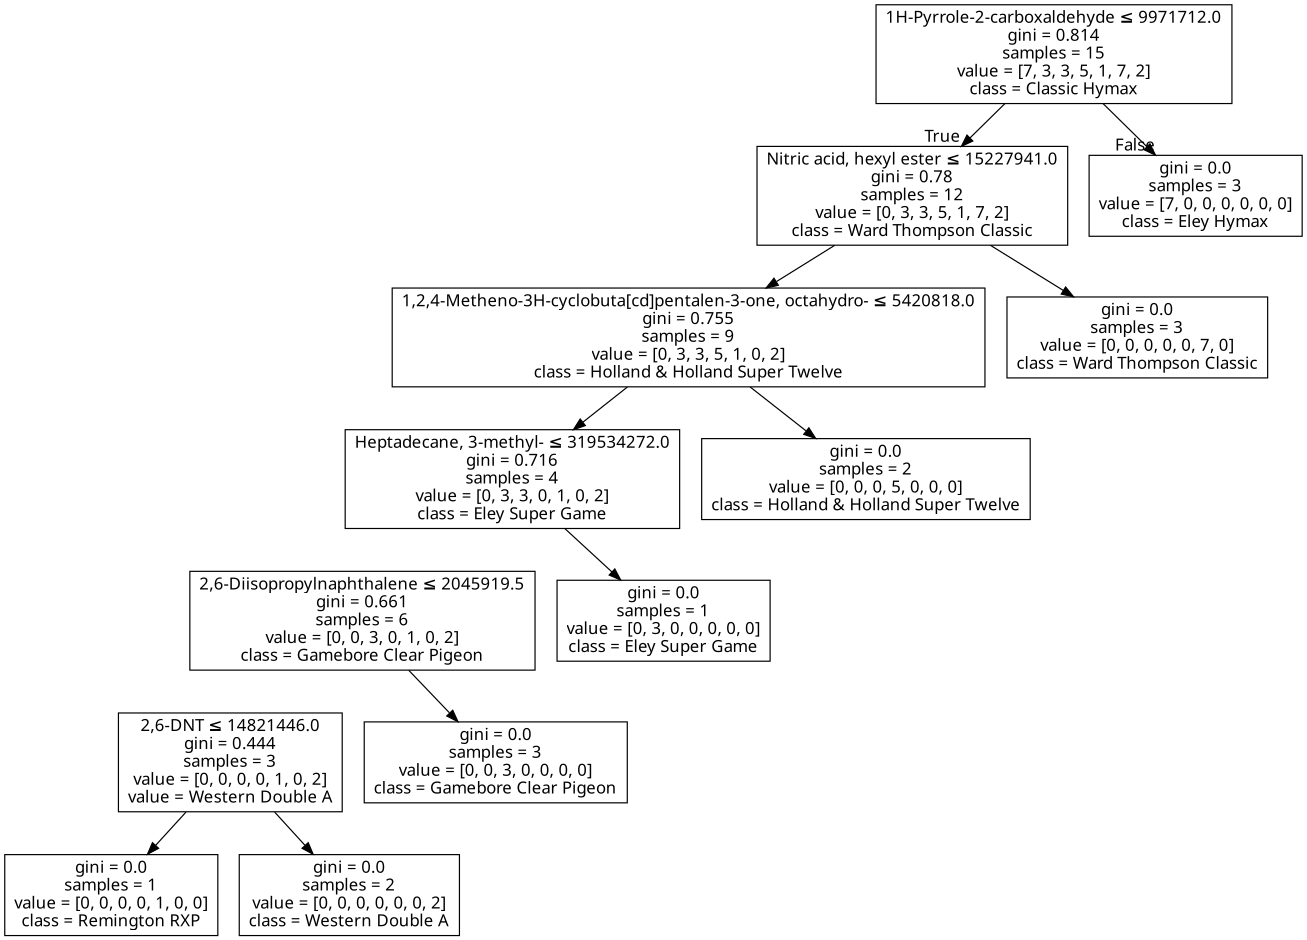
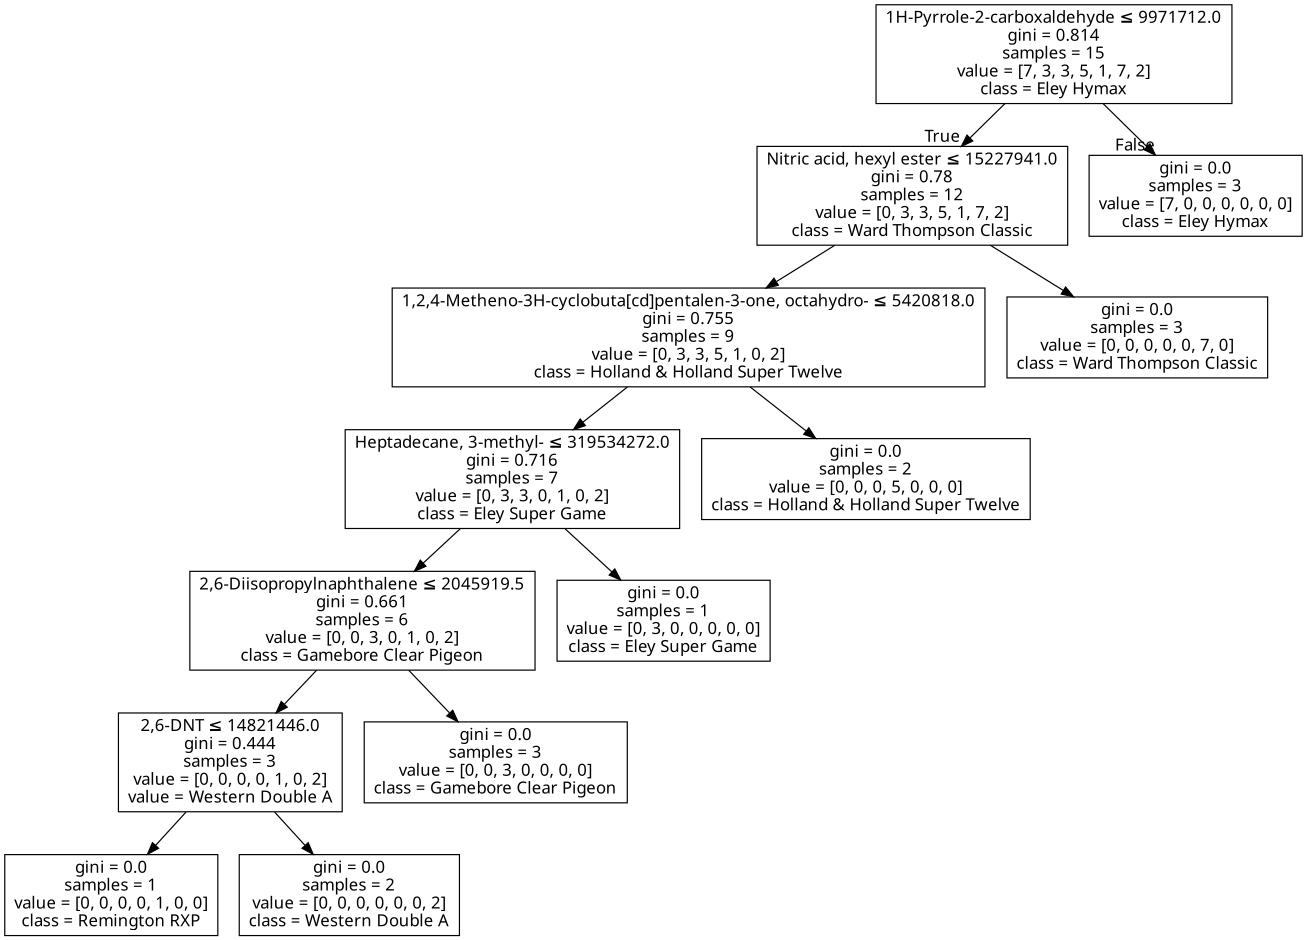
node "1H-Pyrrole-2-carboxaldehyde ≤ 9971712.0": text "class = Classic Hymax" -> "class = Eley Hymax"
node "Heptadecane, 3-methyl- ≤ 319534272.0": text "samples = 4" -> "samples = 7"
edge "Heptadecane, 3-methyl- ≤ 319534272.0" -> "2,6-Diisopropylnaphthalene ≤ 2045919.5": added
edge "2,6-Diisopropylnaphthalene ≤ 2045919.5" -> "2,6-DNT ≤ 14821446.0": added
